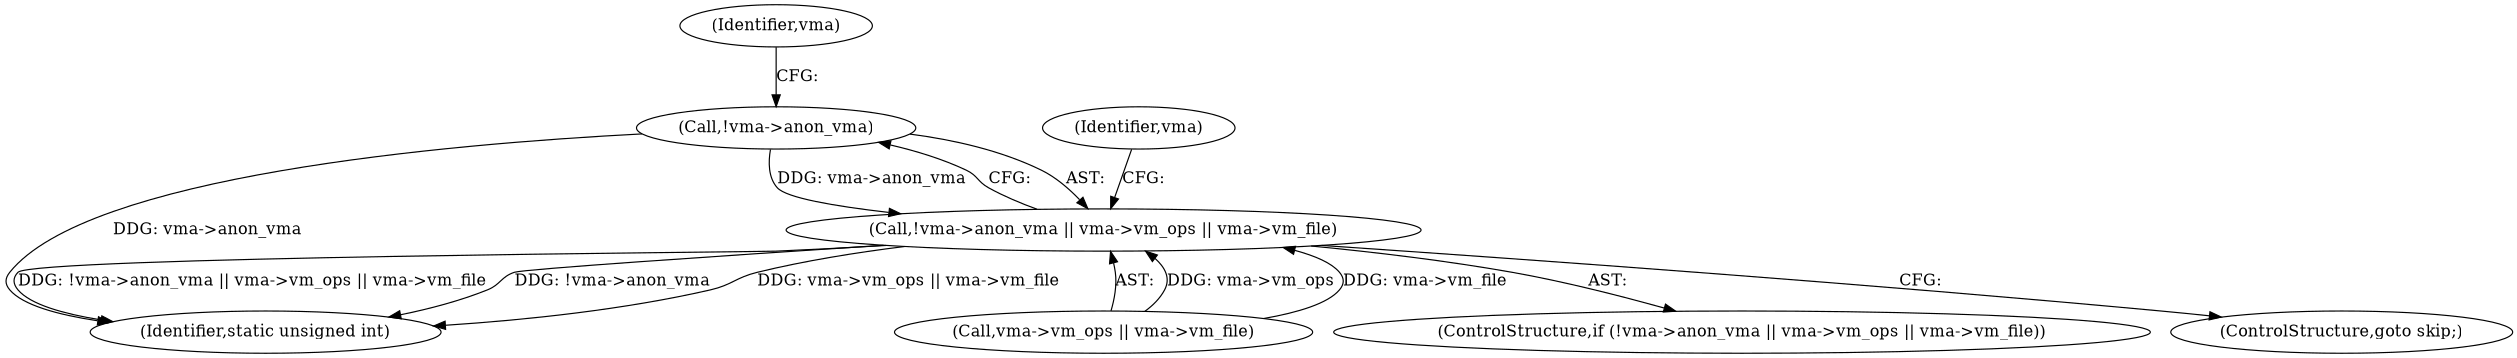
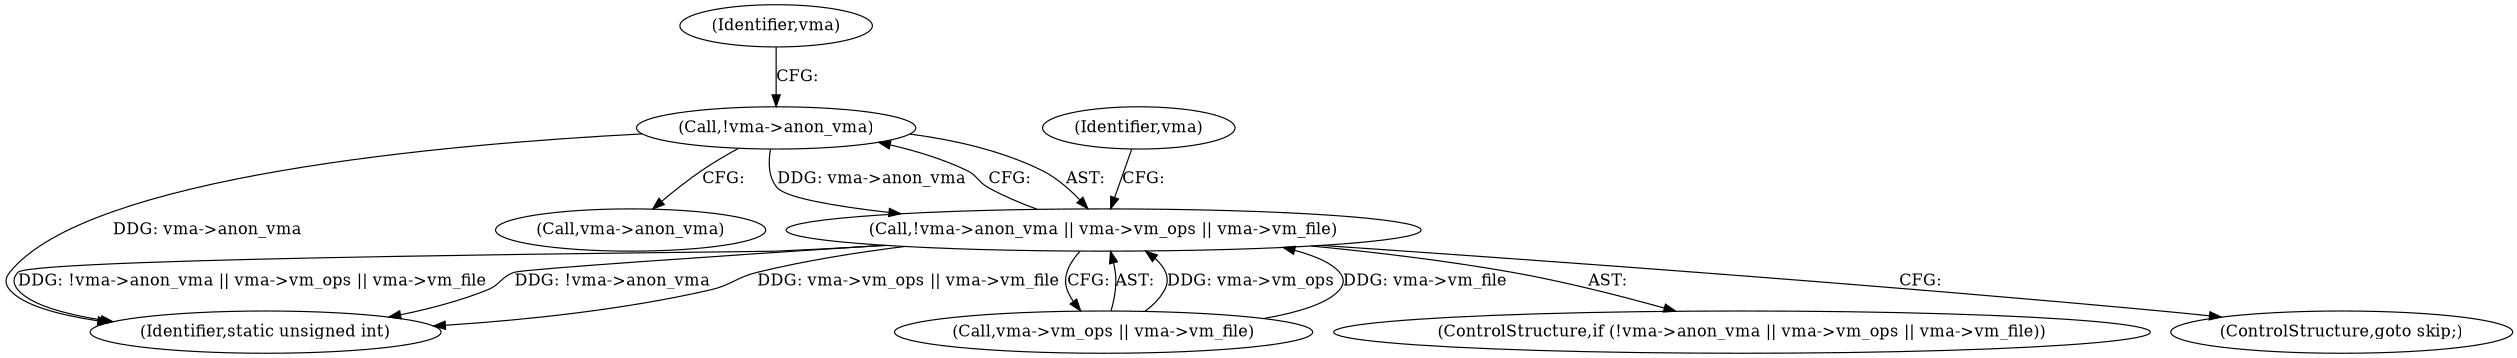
node "(Call,vma->anon_vma)": added
edge "(Call,!vma->anon_vma || vma->vm_ops || vma->vm_file)" -> "(Call,vma->vm_ops || vma->vm_file)": added, label "CFG:"
